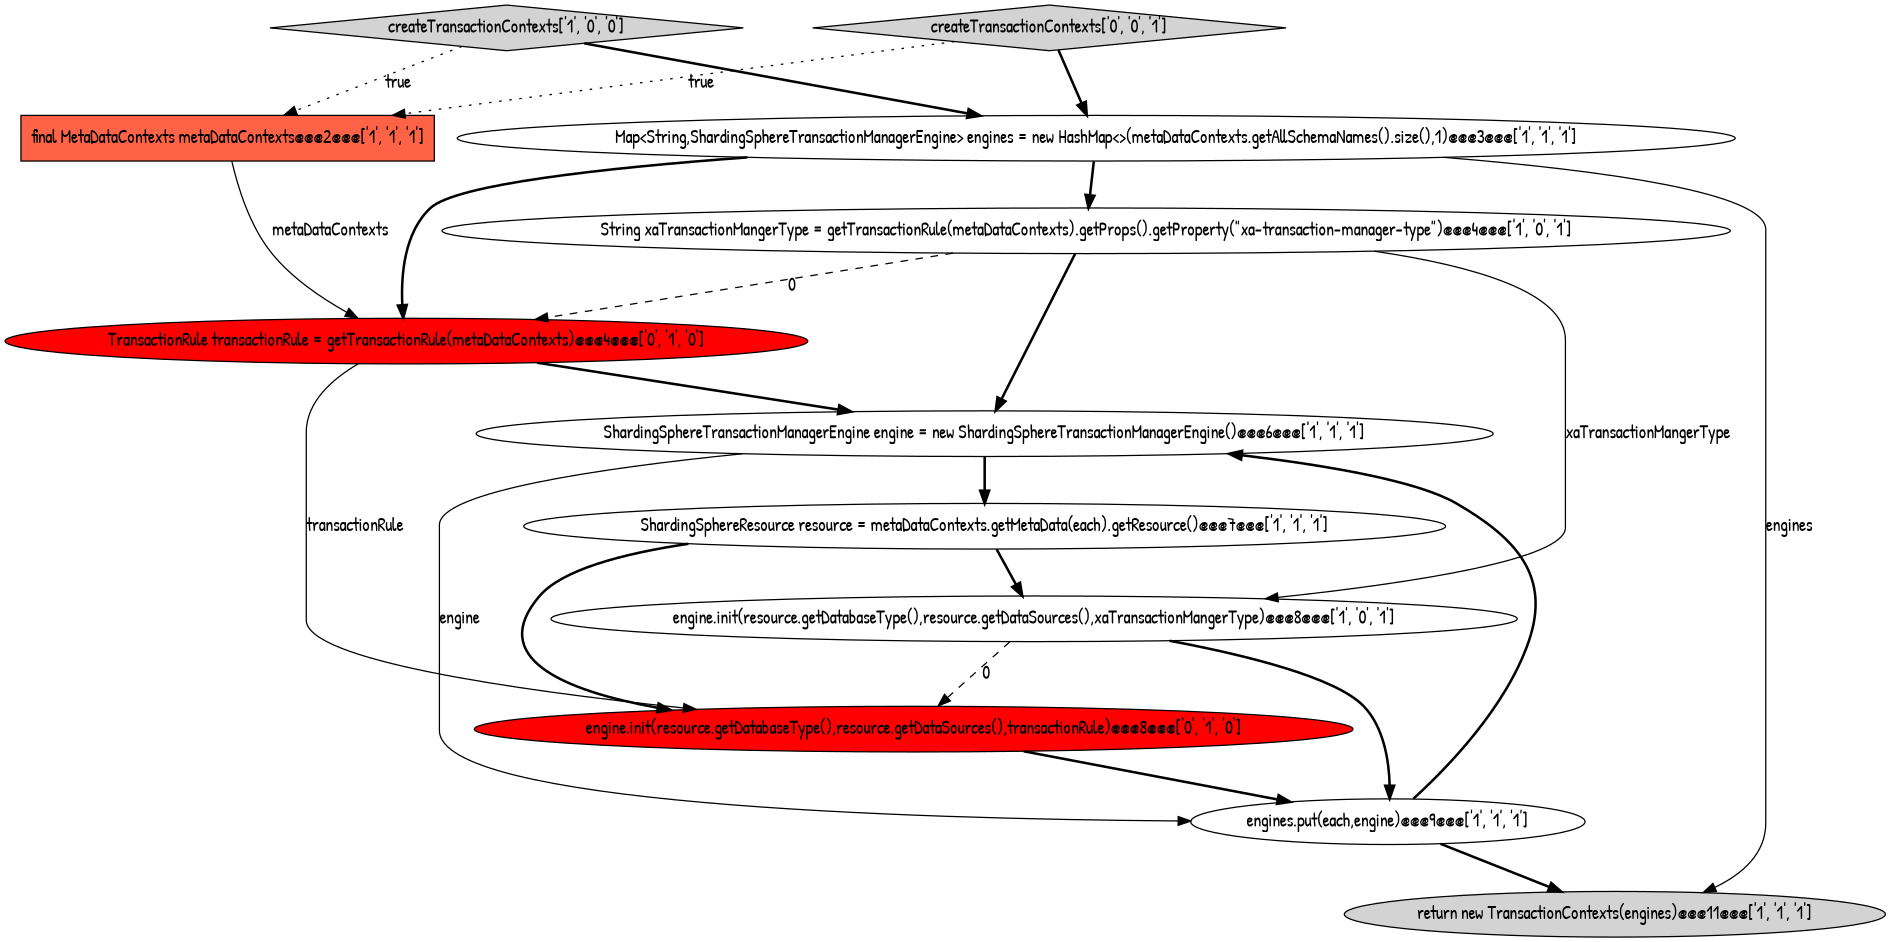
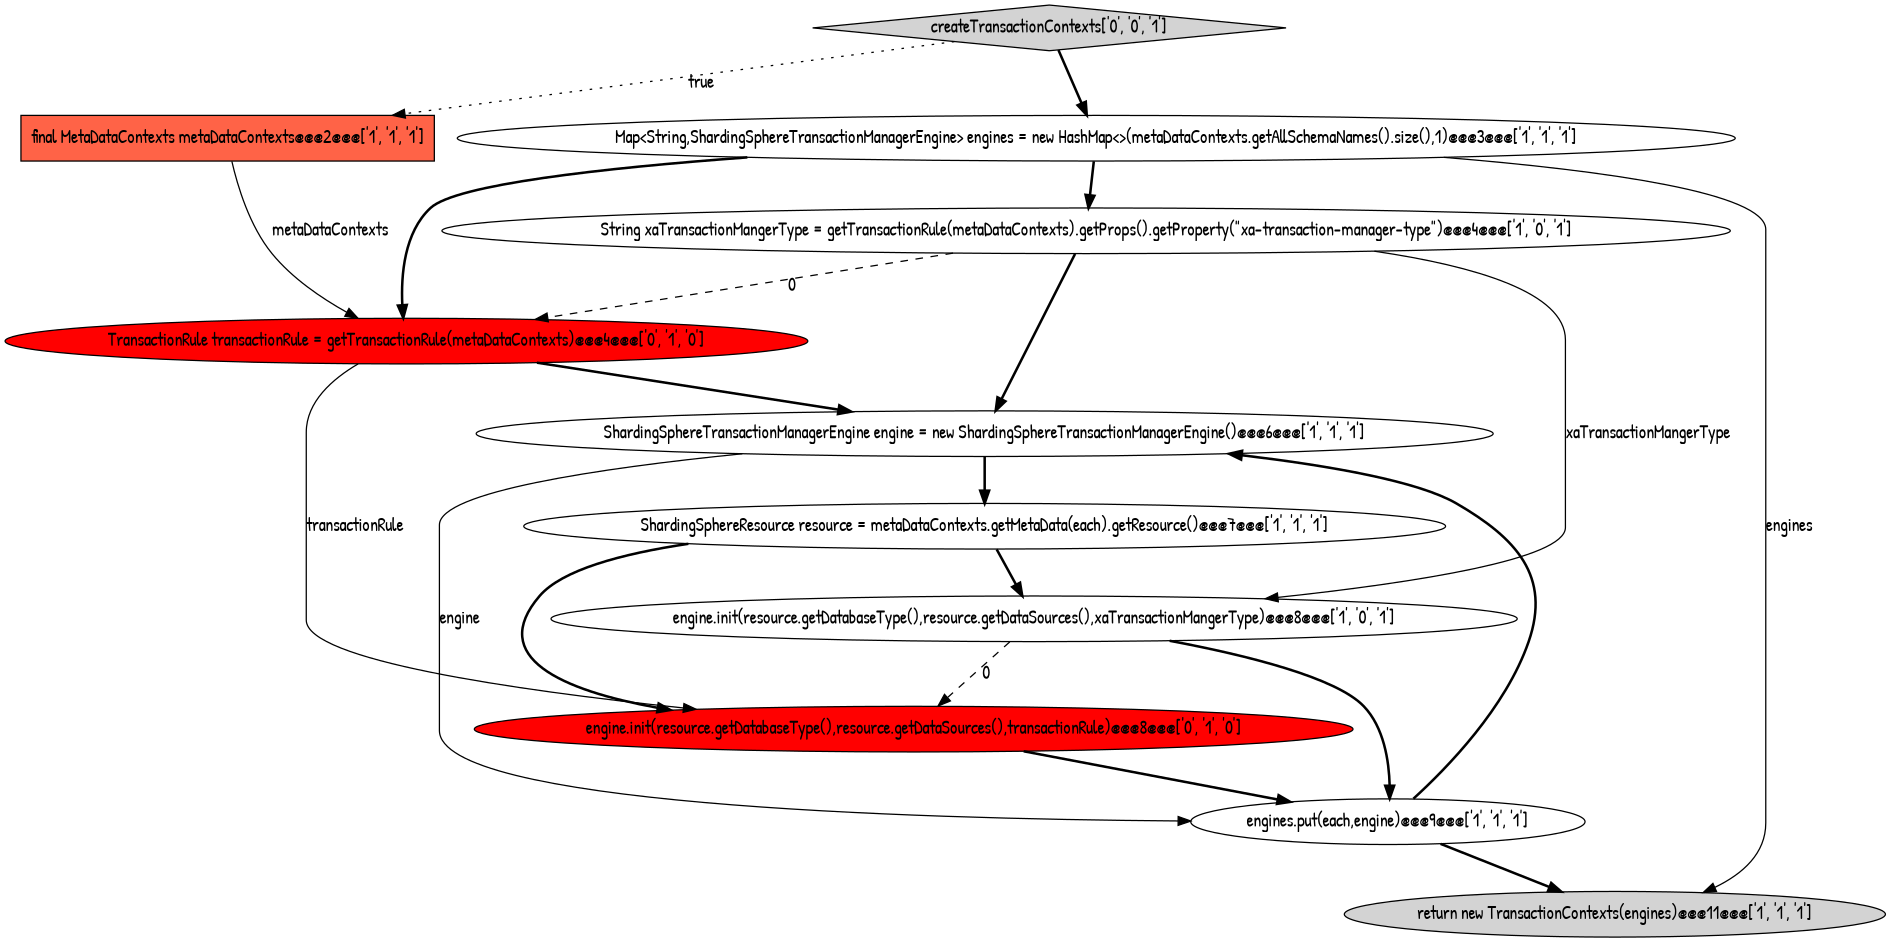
node "createTransactionContexts['1', '0', '0']": removed
